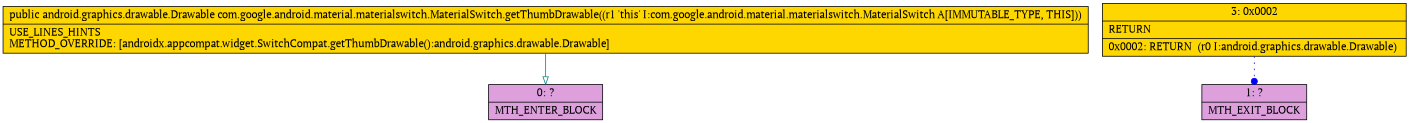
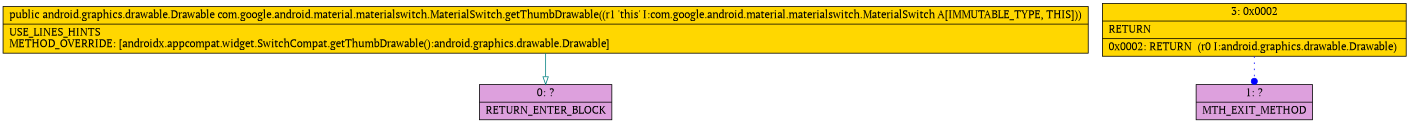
node "0: ?": text "MTH_ENTER_BLOCK" -> "RETURN_ENTER_BLOCK"
node "1: ?": text "MTH_EXIT_BLOCK" -> "MTH_EXIT_METHOD"
